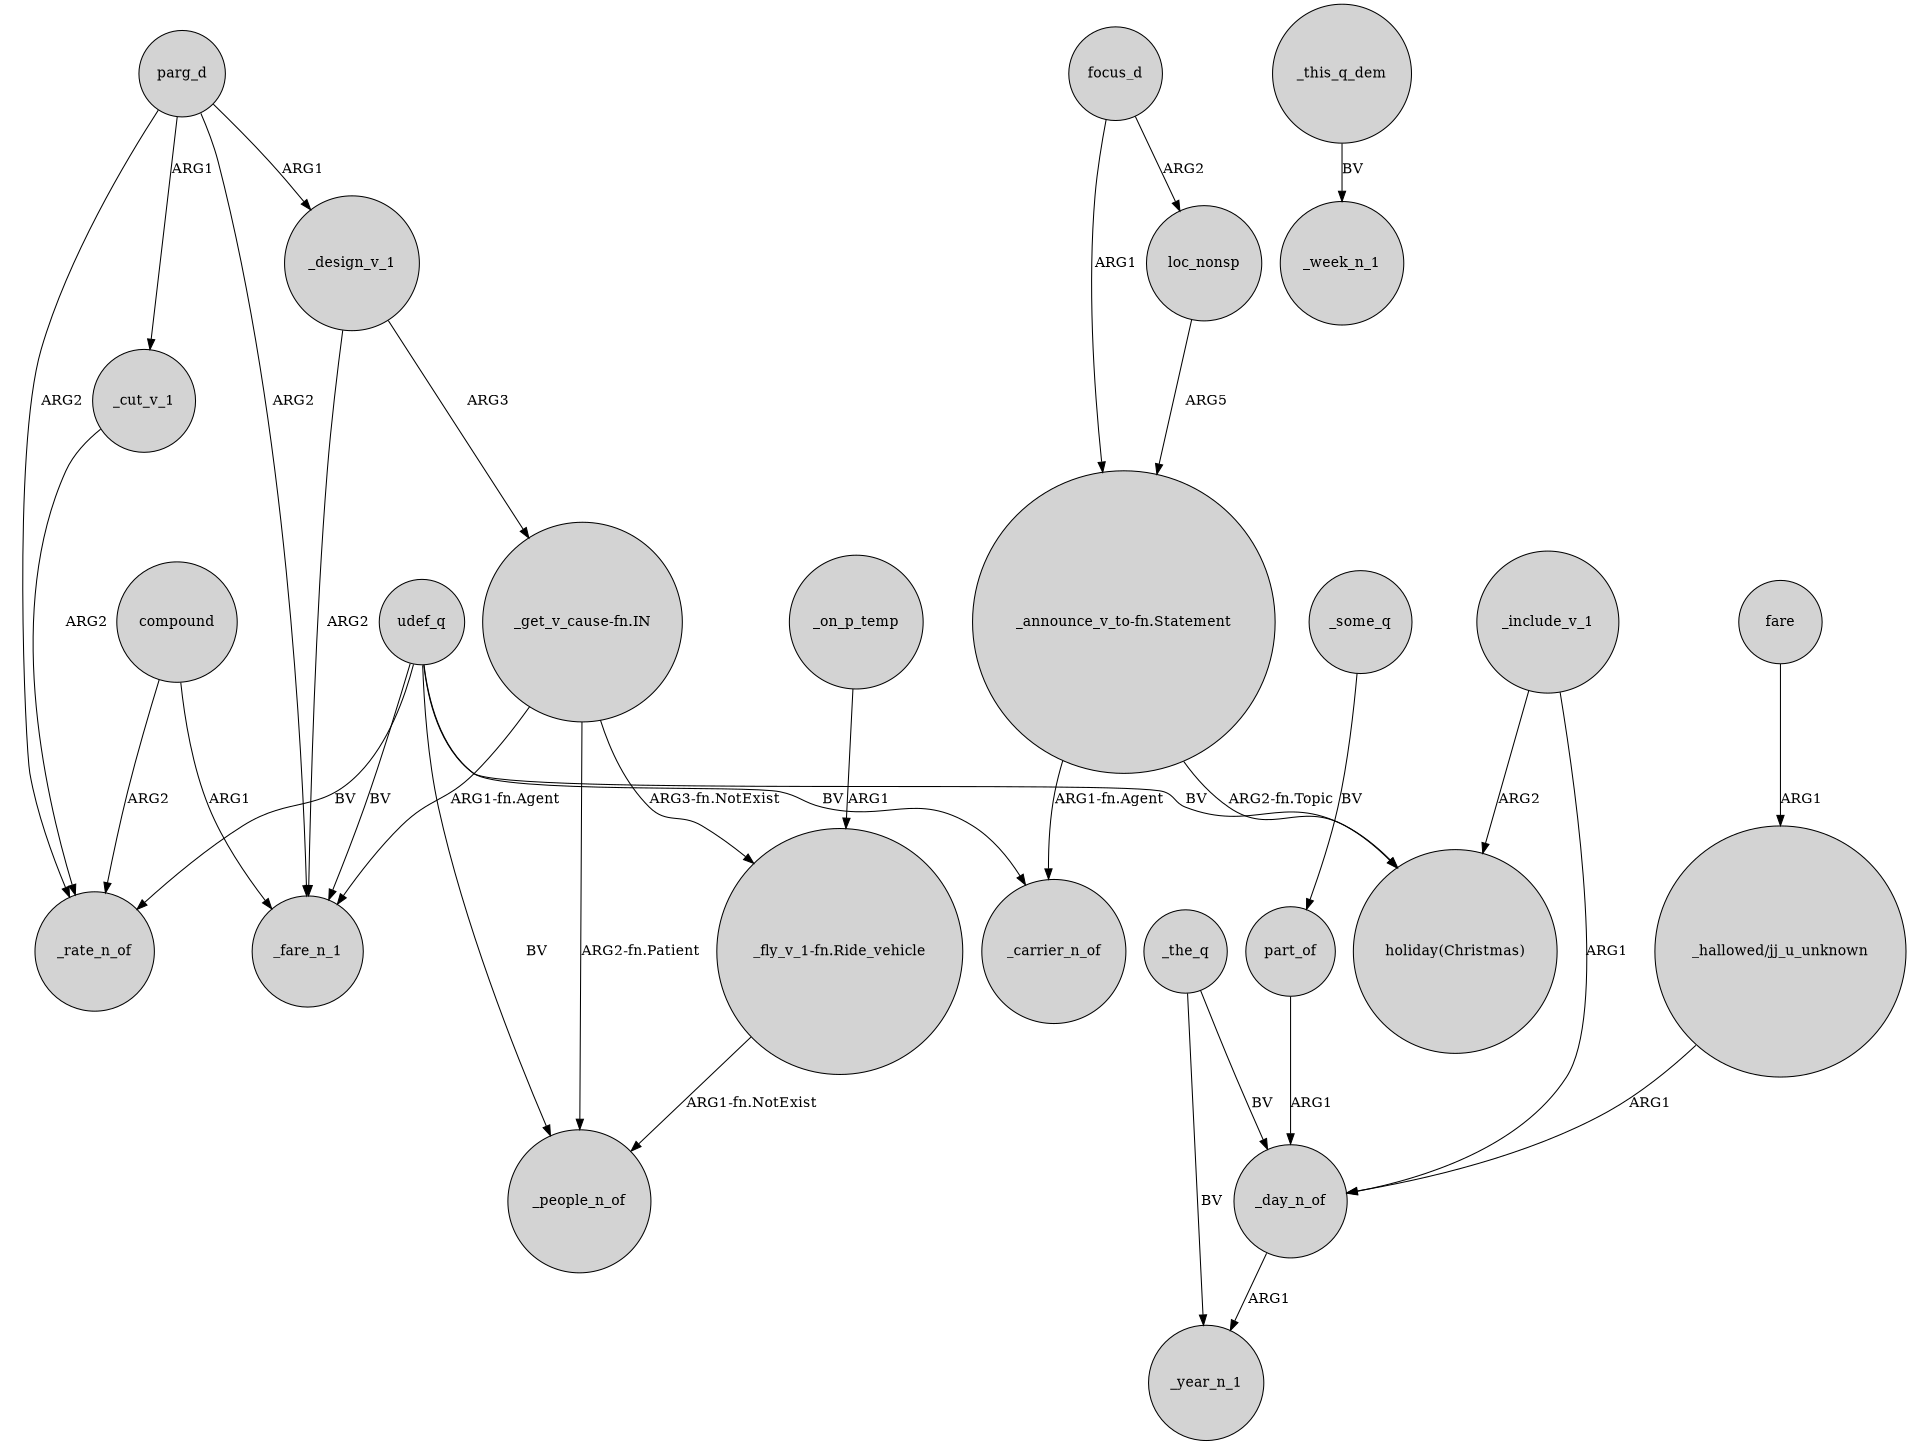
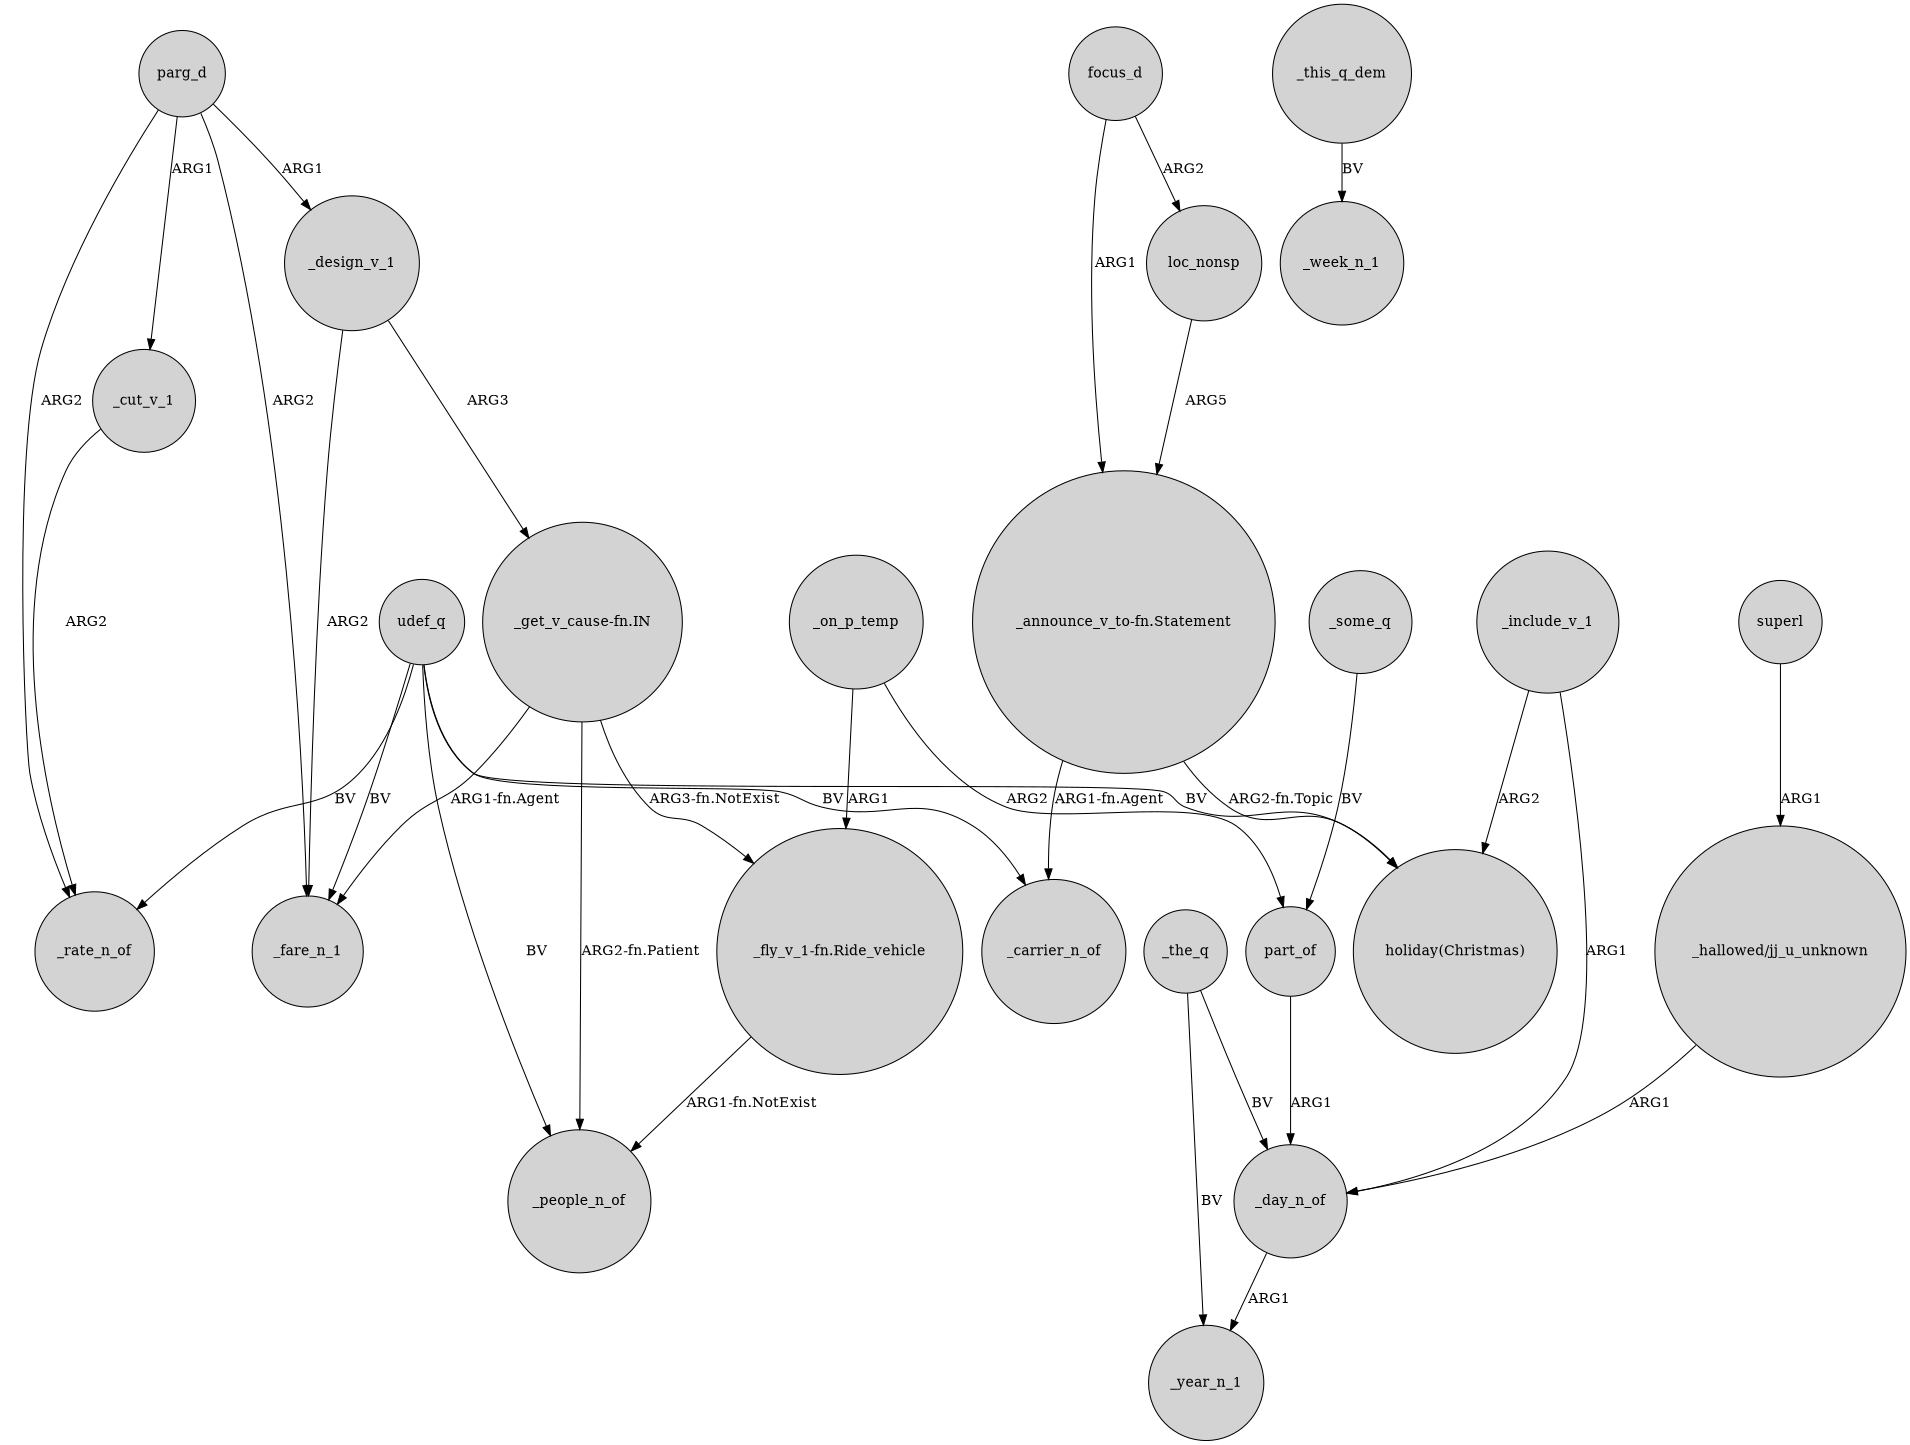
node "compound": removed
node "fare": label "fare" -> "superl"
edge "_on_p_temp" -> "part_of": added, label "ARG2"
